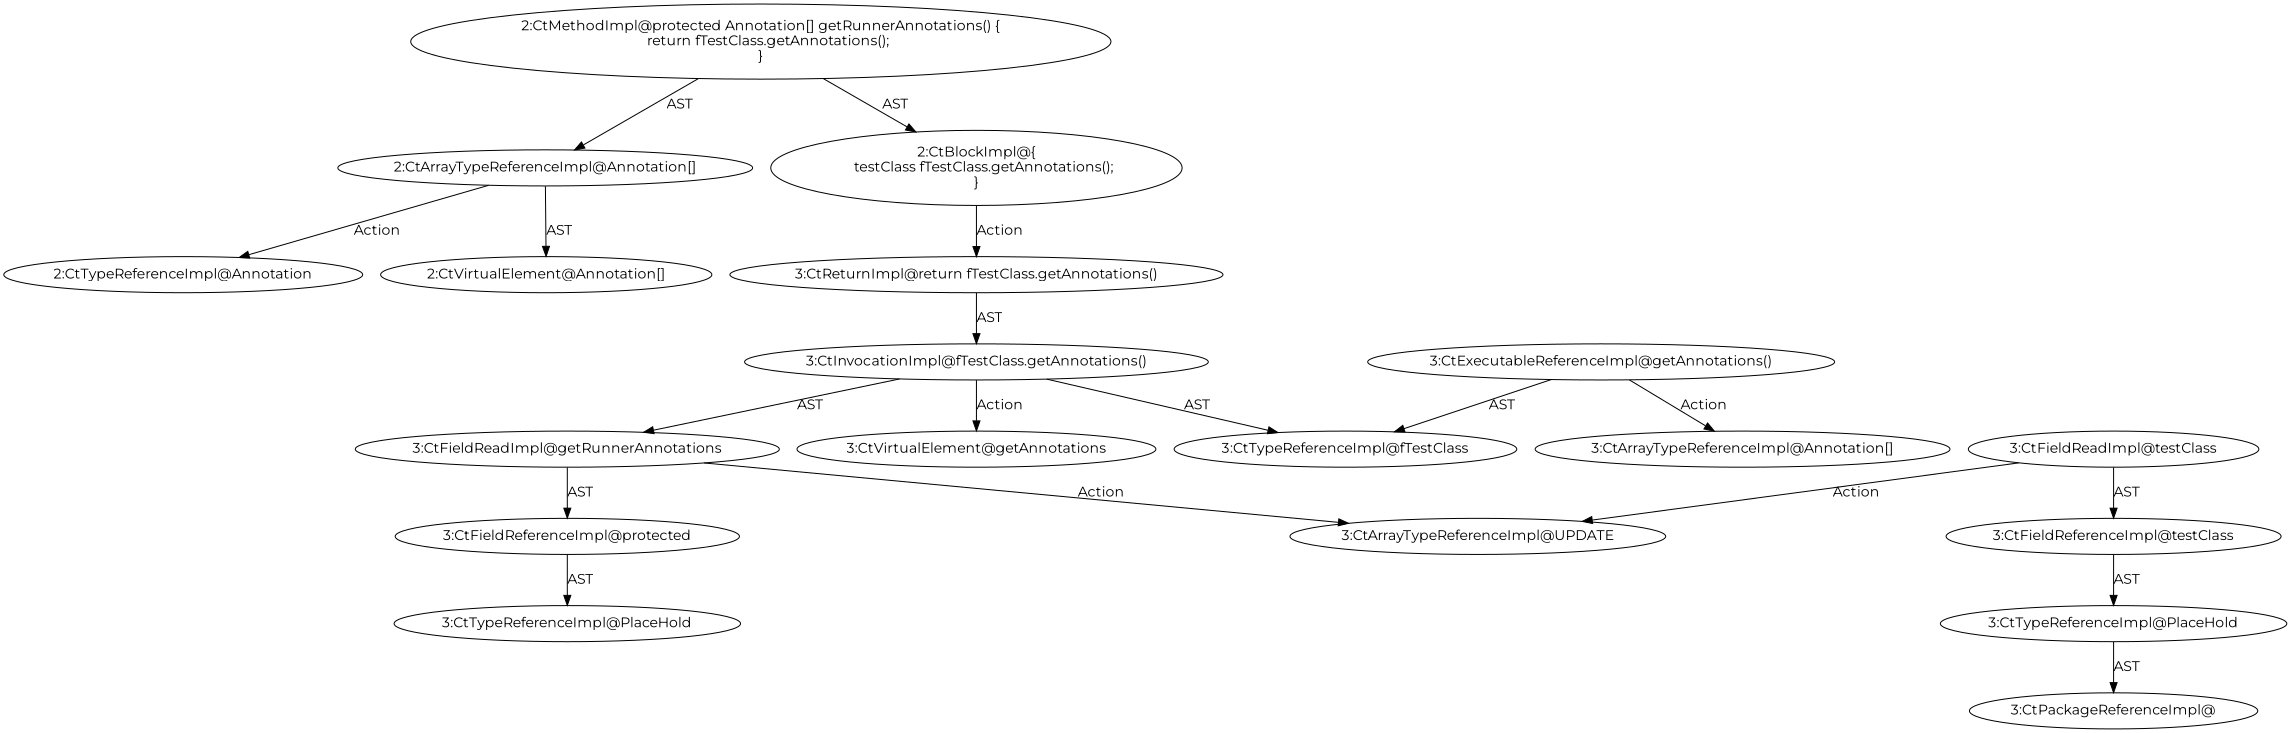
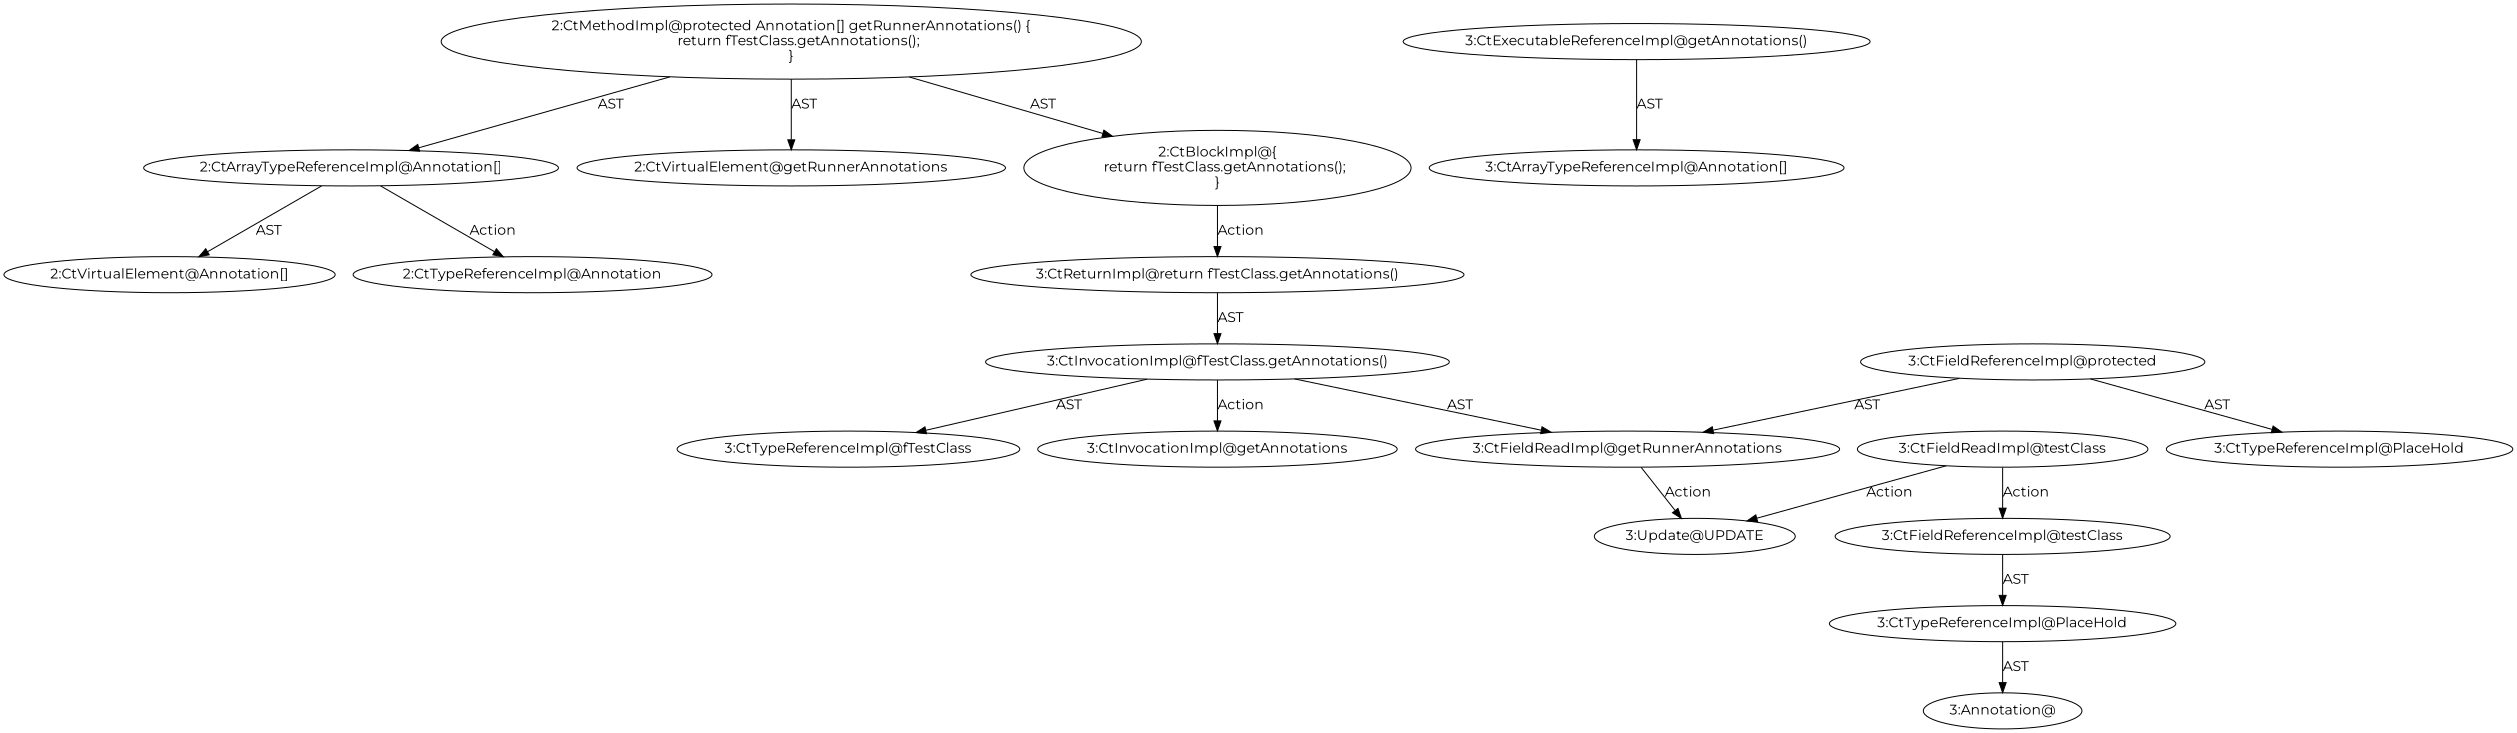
node "2:CtVirtualElement@getRunnerAnnotations": added
node "2:CtBlockImpl@{ testClass fTestClass.getAnnotations(); }": label "2:CtBlockImpl@{ testClass fTestClass.getAnnotations(); }" -> "2:CtBlockImpl@{ return fTestClass.getAnnotations(); }"
edge "3:CtExecutableReferenceImpl@getAnnotations()" -> "3:CtTypeReferenceImpl@fTestClass": removed, label "AST"
edge "3:CtExecutableReferenceImpl@getAnnotations()" -> "3:CtArrayTypeReferenceImpl@Annotation[]": label "Action" -> "AST"
node "3:CtVirtualElement@getAnnotations": label "3:CtVirtualElement@getAnnotations" -> "3:CtInvocationImpl@getAnnotations"
edge "3:CtFieldReadImpl@getRunnerAnnotations" -> "3:CtFieldReferenceImpl@protected": reversed
edge "3:CtFieldReadImpl@testClass" -> "3:CtFieldReferenceImpl@testClass": label "AST" -> "Action"
node "3:CtArrayTypeReferenceImpl@UPDATE": label "3:CtArrayTypeReferenceImpl@UPDATE" -> "3:Update@UPDATE"
node "3:CtPackageReferenceImpl@": label "3:CtPackageReferenceImpl@" -> "3:Annotation@"
